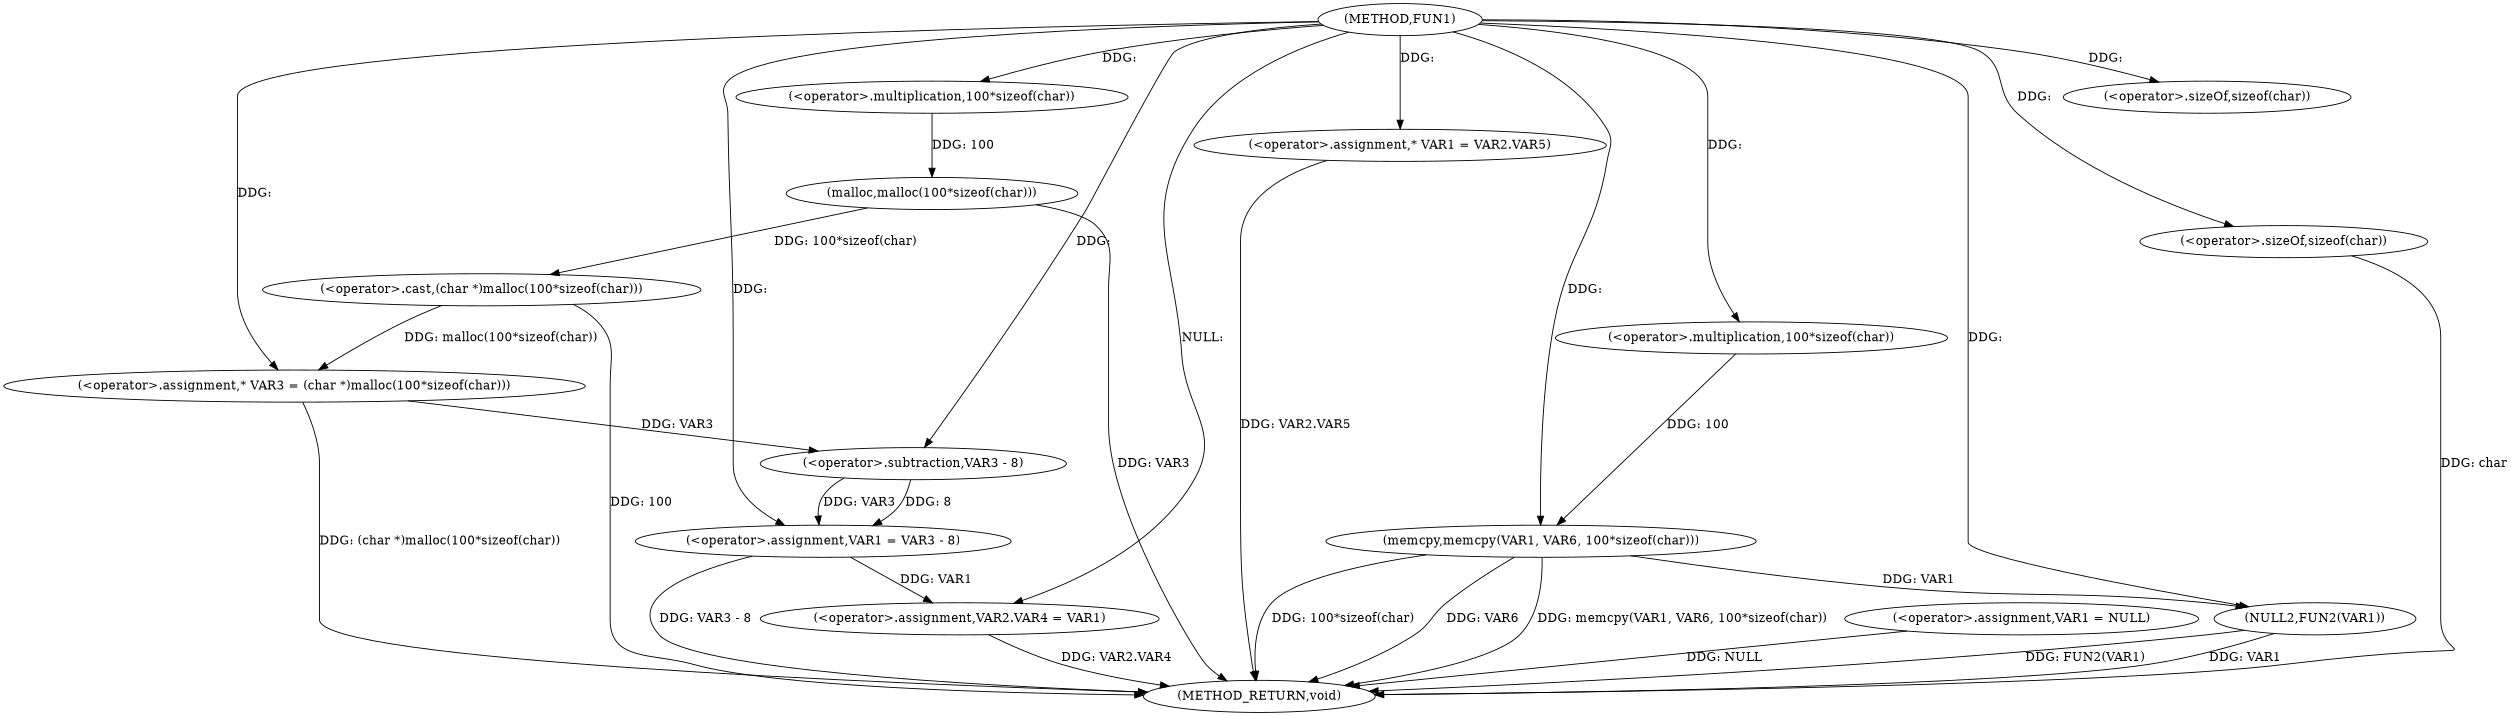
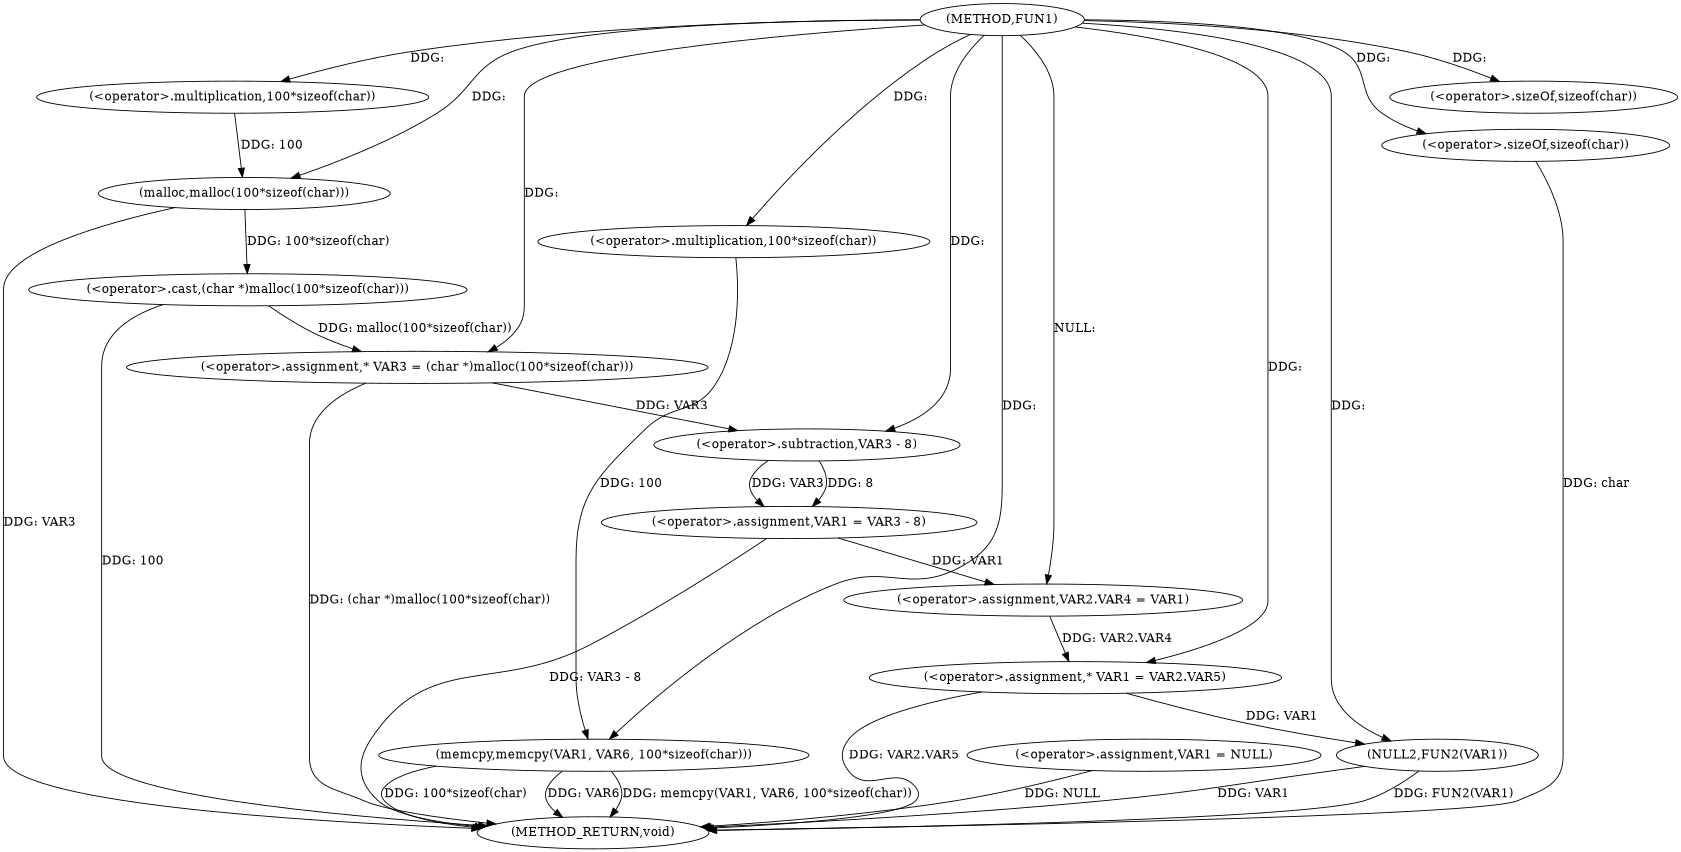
edge "(METHOD,FUN1)" -> "(<operator>.assignment,VAR1 = VAR3 - 8)": now "(METHOD,FUN1)" -> "(malloc,malloc(100*sizeof(char)))"
edge "(memcpy,memcpy(VAR1, VAR6, 100*sizeof(char)))" -> "(NULL2,FUN2(VAR1))": now "(<operator>.assignment,* VAR1 = VAR2.VAR5)" -> "(NULL2,FUN2(VAR1))"
edge "(<operator>.assignment,VAR2.VAR4 = VAR1)" -> "(METHOD_RETURN,void)": now "(<operator>.assignment,VAR2.VAR4 = VAR1)" -> "(<operator>.assignment,* VAR1 = VAR2.VAR5)"
